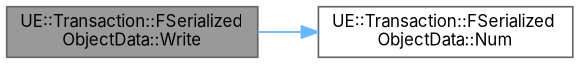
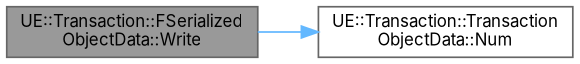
node "UE::Transaction::FSerialized ObjectData::Num": label "UE::Transaction::FSerialized ObjectData::Num" -> "UE::Transaction::Transaction ObjectData::Num"
